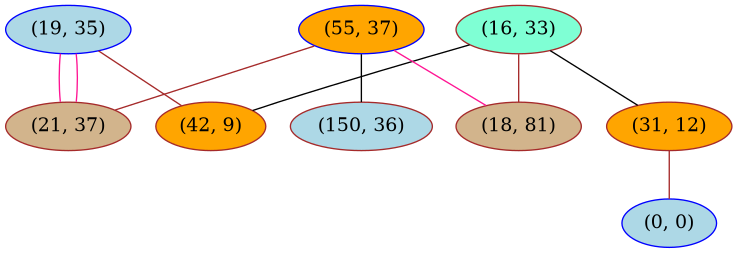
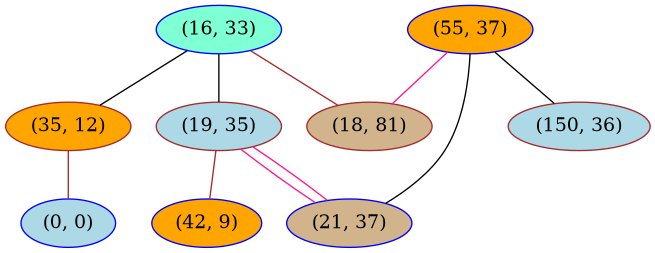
node "(19, 35)": color blue -> brown
node "(16, 33)": color brown -> blue
edge "(16, 33)" -- "(42, 9)": now "(16, 33)" -- "(19, 35)"
edge "(55, 37)" -- "(21, 37)": color brown -> black
node "(21, 37)": color brown -> blue
node "(42, 9)": color brown -> blue
node "(31, 12)": label "(31, 12)" -> "(35, 12)"
